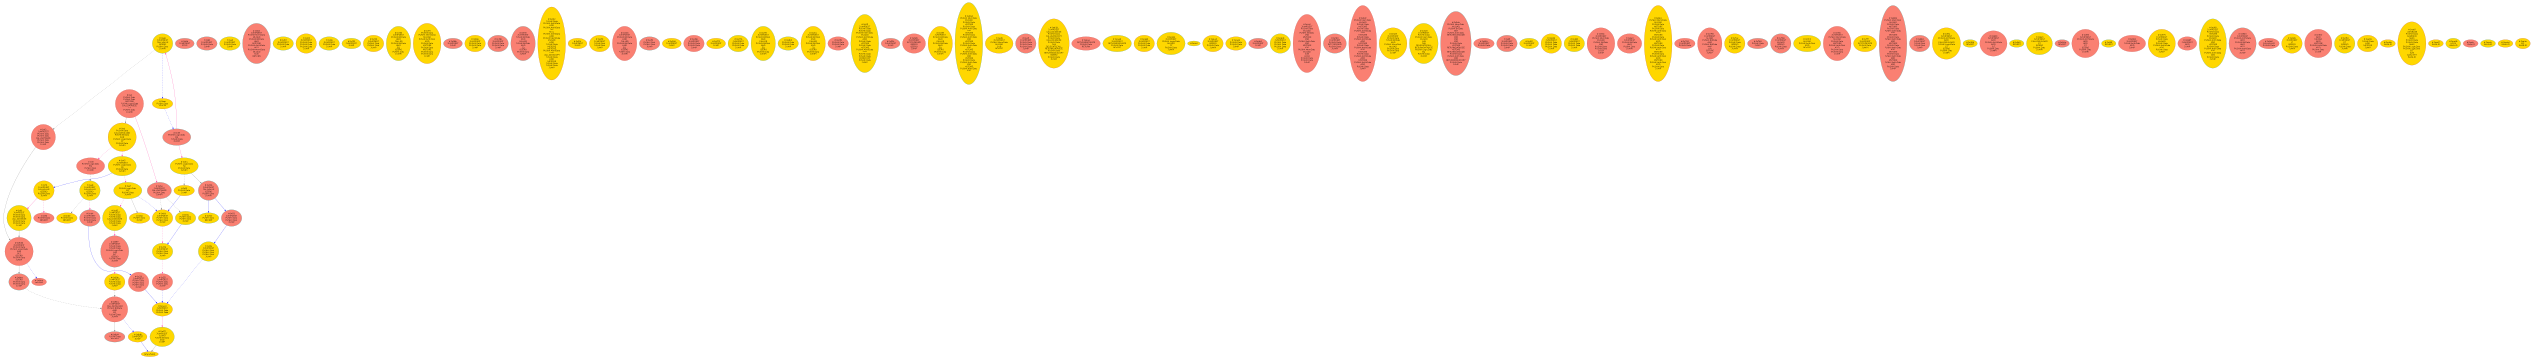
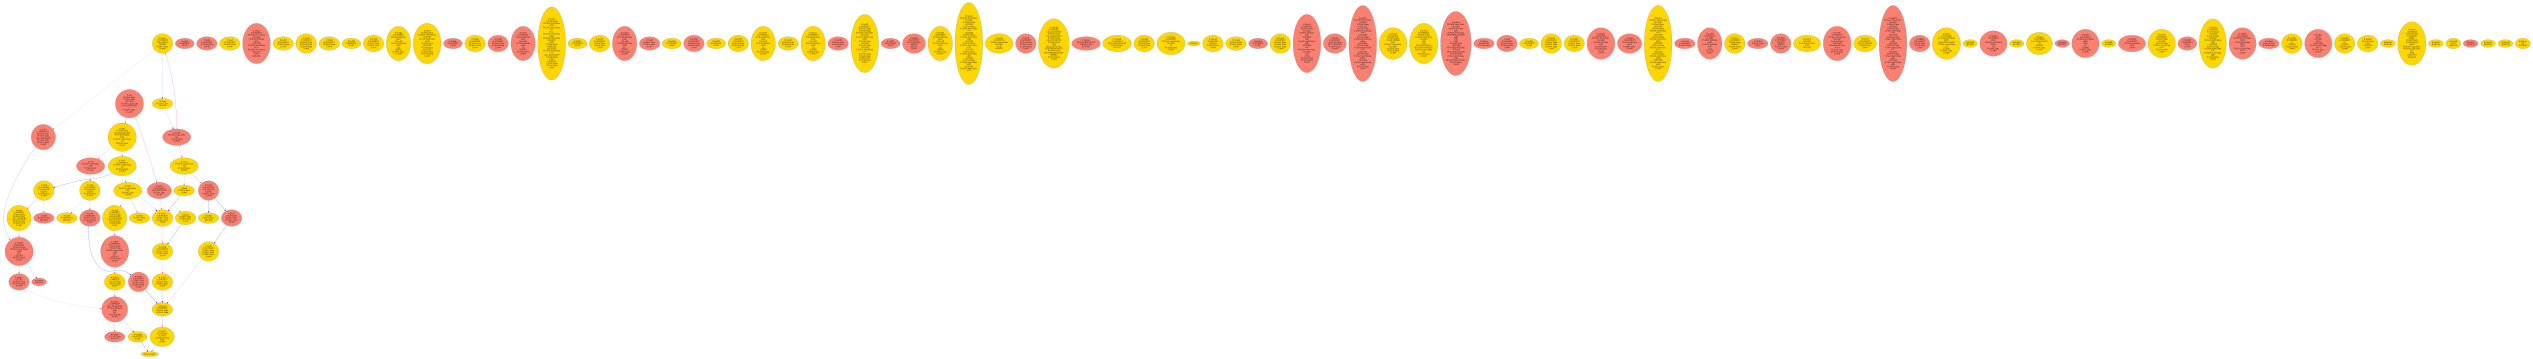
node "# 0x331 JUMPDEST PUSHX Data PUSHX Data JUMP": fillcolor salmon -> gold
